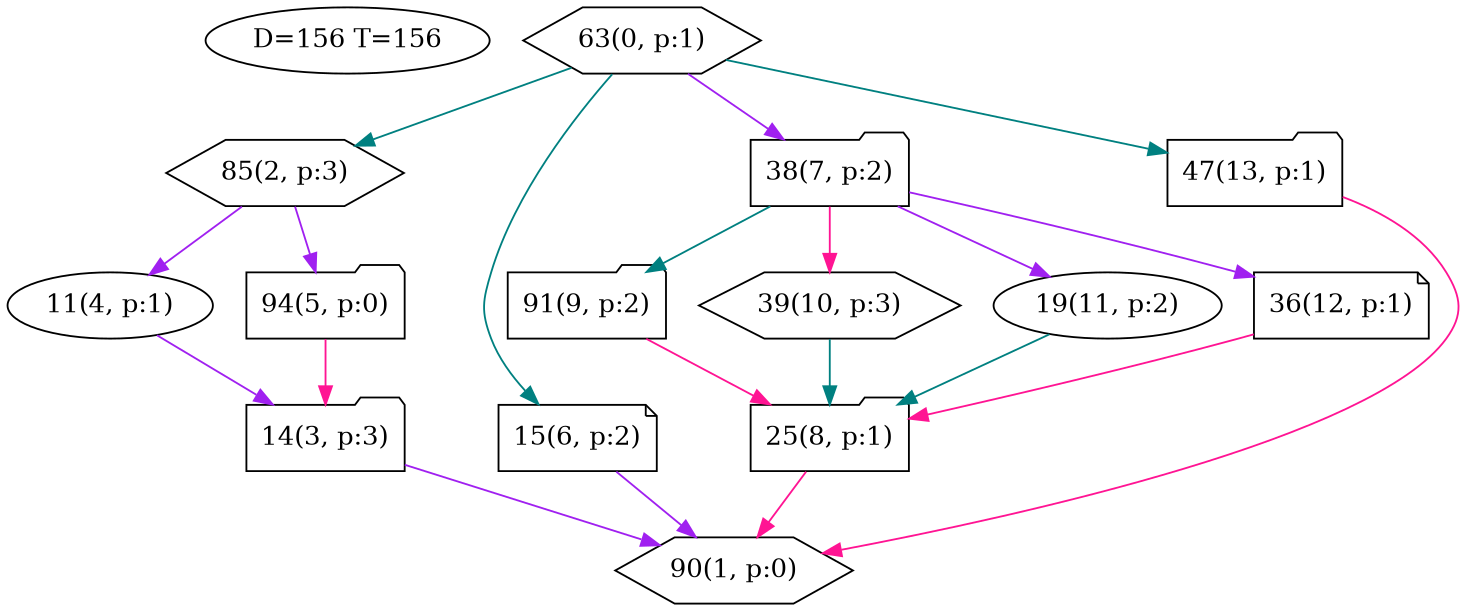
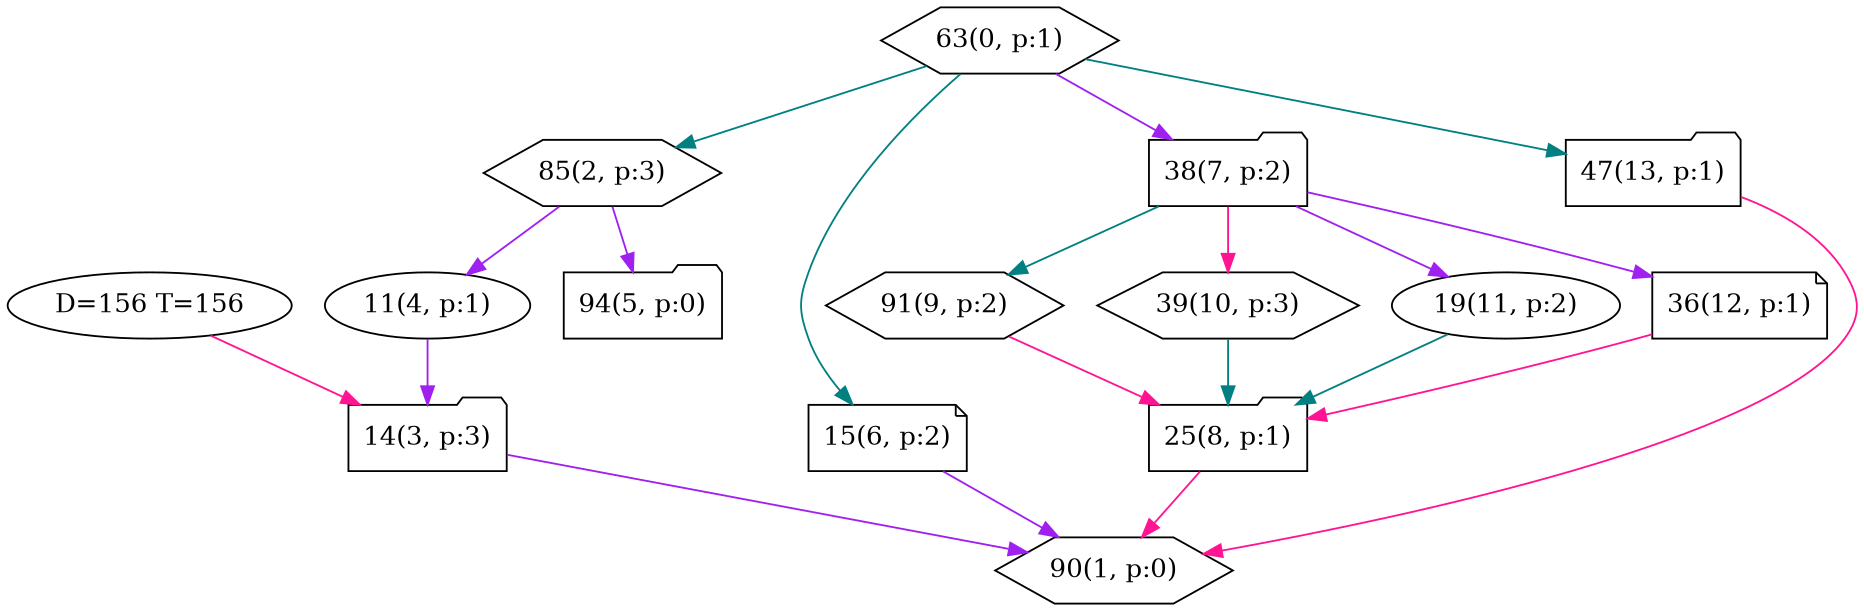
node "91(9, p:2)": shape folder -> hexagon
edge "94(5, p:0)" -> "14(3, p:3)": now "D=156 T=156" -> "14(3, p:3)"
